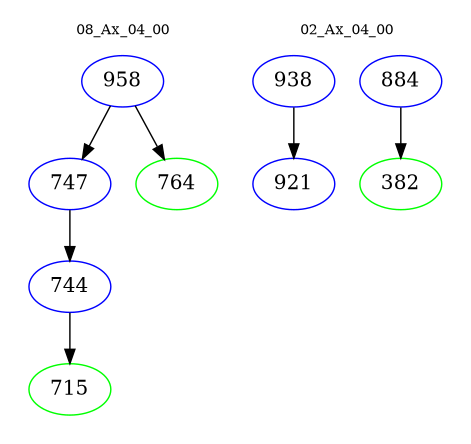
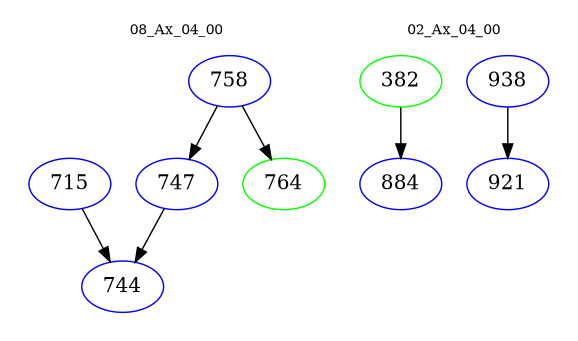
node "958": label "958" -> "758"
edge "884" -> "382": reversed
edge "744" -> "715": reversed
node "715": color green -> blue
